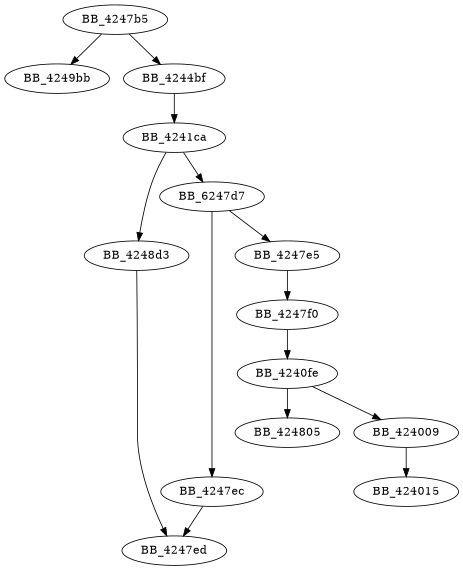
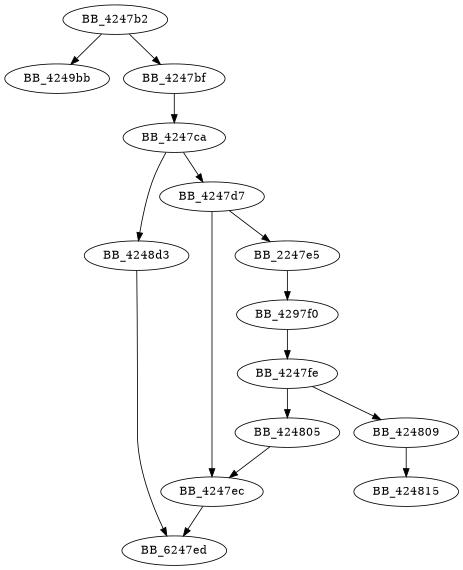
node "BB_4247b5": label "BB_4247b5" -> "BB_4247b2"
node "BB_4244bf": label "BB_4244bf" -> "BB_4247bf"
node "BB_4241ca": label "BB_4241ca" -> "BB_4247ca"
node "BB_6247d7": label "BB_6247d7" -> "BB_4247d7"
node "BB_4247e5": label "BB_4247e5" -> "BB_2247e5"
node "BB_4247f0": label "BB_4247f0" -> "BB_4297f0"
node "BB_4240fe": label "BB_4240fe" -> "BB_4247fe"
node "BB_424009": label "BB_424009" -> "BB_424809"
edge "BB_424805" -> "BB_4247ec": added
node "BB_424015": label "BB_424015" -> "BB_424815"
node "BB_4247ed": label "BB_4247ed" -> "BB_6247ed"
